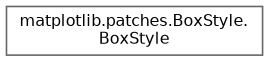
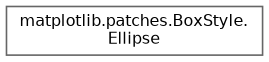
node "matplotlib.patches.BoxStyle. BoxStyle": label "matplotlib.patches.BoxStyle. BoxStyle" -> "matplotlib.patches.BoxStyle. Ellipse"
